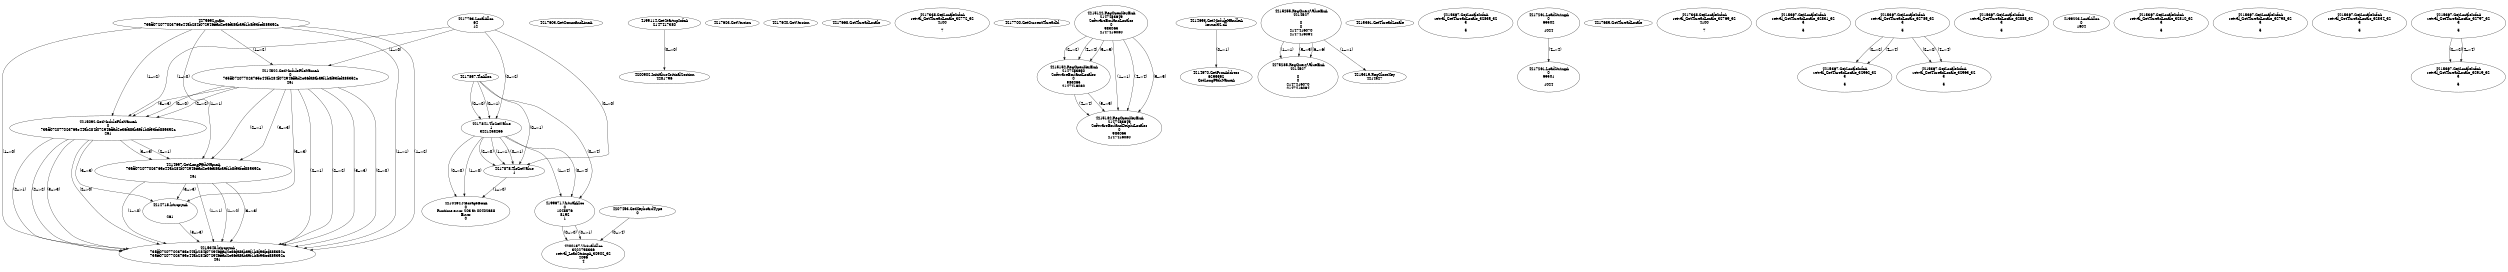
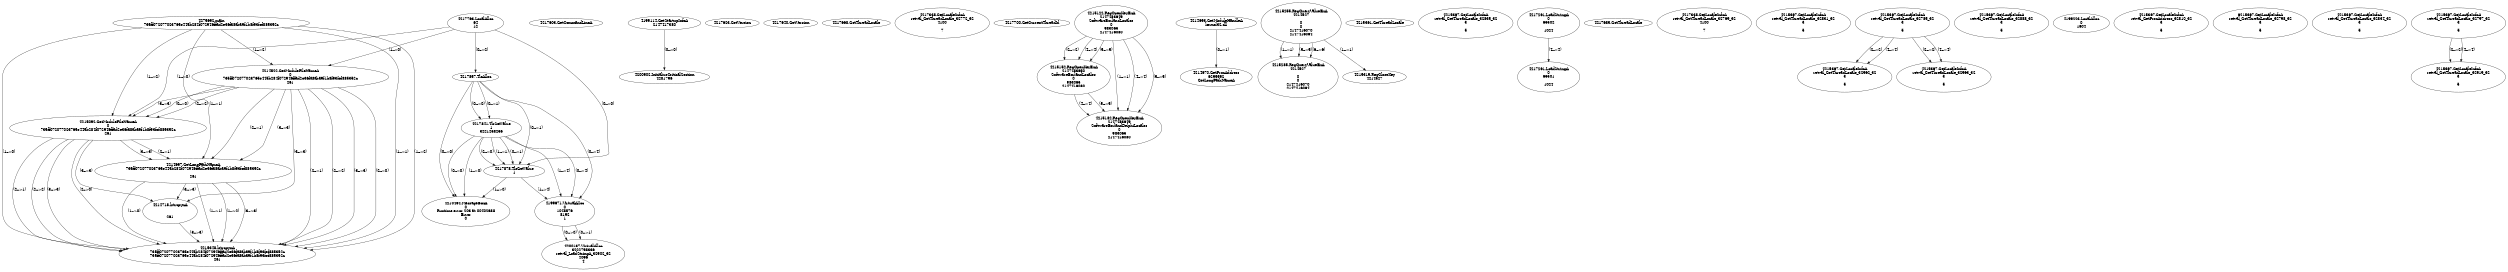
node "4215367.GetLocaleInfoA retval_GetThreadLocale_32810_32 3 5": label "4215367.GetLocaleInfoA retval_GetThreadLocale_32810_32 3 5" -> "4215367.GetLocaleInfoA retval_GetProcAddress_32810_32 3 5"
node "4215367.GetLocaleInfoA retval_GetThreadLocale_32798_32 3 5": label "4215367.GetLocaleInfoA retval_GetThreadLocale_32798_32 3 5" -> "6215367.GetLocaleInfoA retval_GetThreadLocale_32798_32 3 5"
edge "4217763.LocalAlloc 64 12" -> "4217841.TlsSetValue 1 3221258256": now "4217763.LocalAlloc 64 12" -> "4217857.TlsAlloc"
node "4275285.RegQueryValueExA 4214527 0 0 2147416070 2147416064": label "4275285.RegQueryValueExA 4214527 0 0 2147416070 2147416064" -> "4215285.RegQueryValueExA 4214527 0 0 2147416070 2147416064"
edge "4217857.TlsAlloc" -> "4210464.MessageBoxA 0 Runtime error 203 at 00402688 Error 0": added, label "(0-->0)"
edge "4217878.TlsGetValue 1" -> "4199671.VirtualAlloc 0 1048576 8192 1": added, label "(1-->4)"
node "4207453.GetKeyboardType 0": removed
